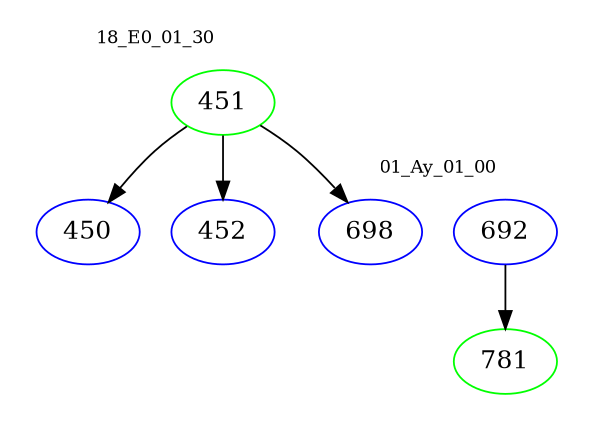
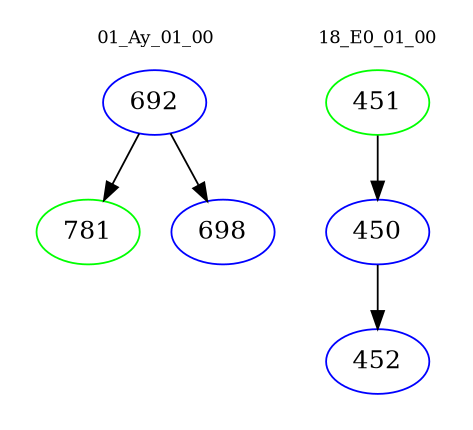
cluster "18_E0_01_30": label "18_E0_01_30" -> "18_E0_01_00"
edge "451" -> "452": now "450" -> "452"
edge "451" -> "698": now "692" -> "698"
